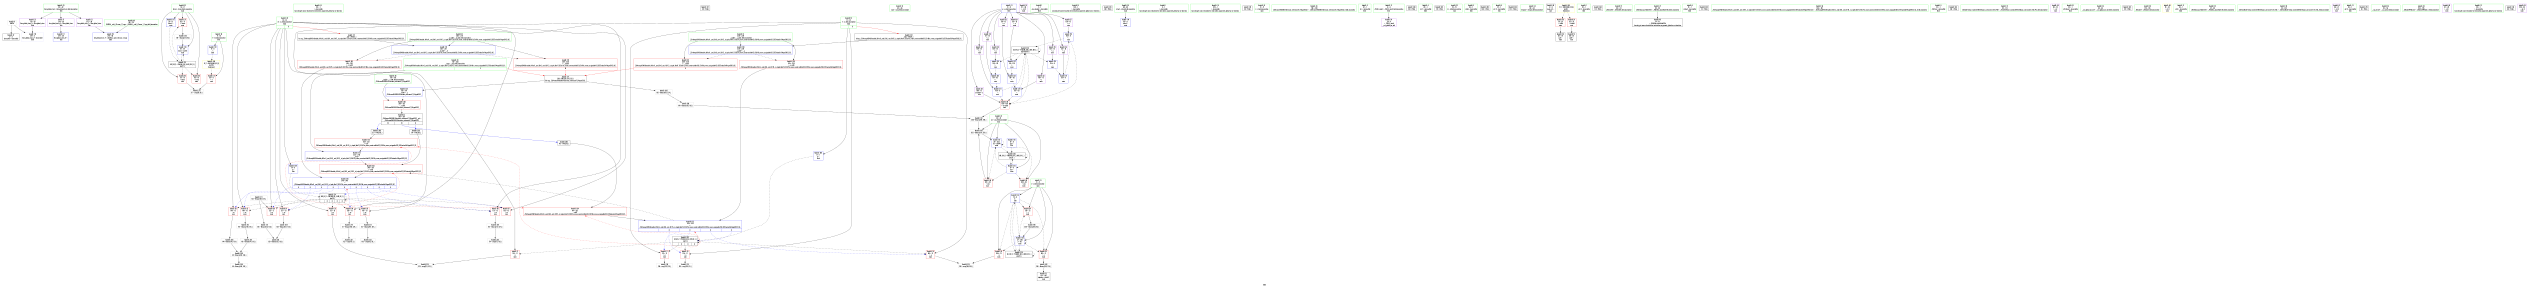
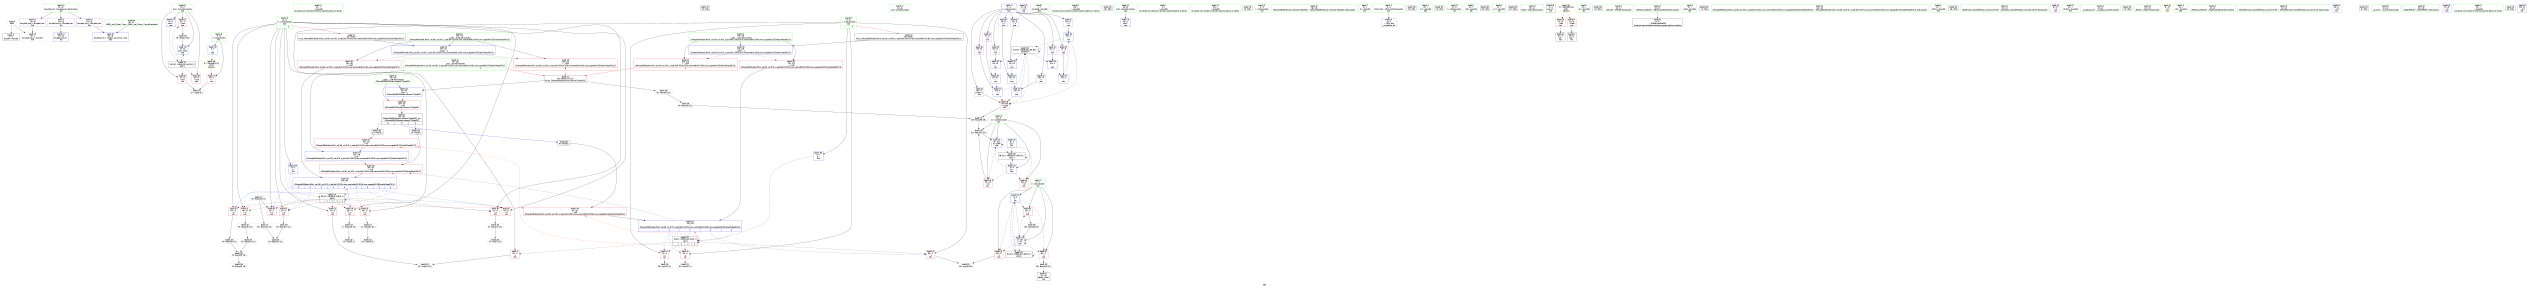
node "NodeID: 12": removed
edge "NodeID: 45" -> "NodeID: 135": added
